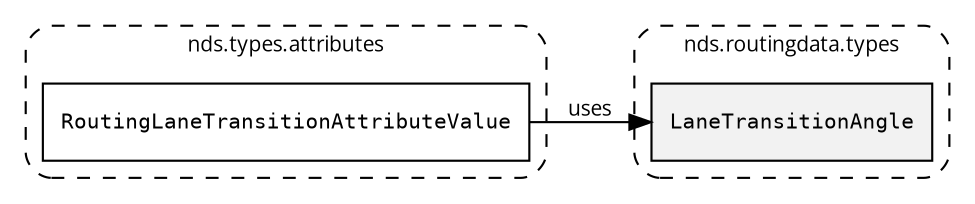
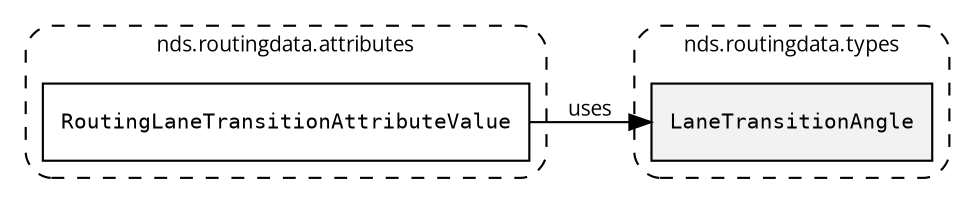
cluster "nds.types.attributes": label "nds.types.attributes" -> "nds.routingdata.attributes"
